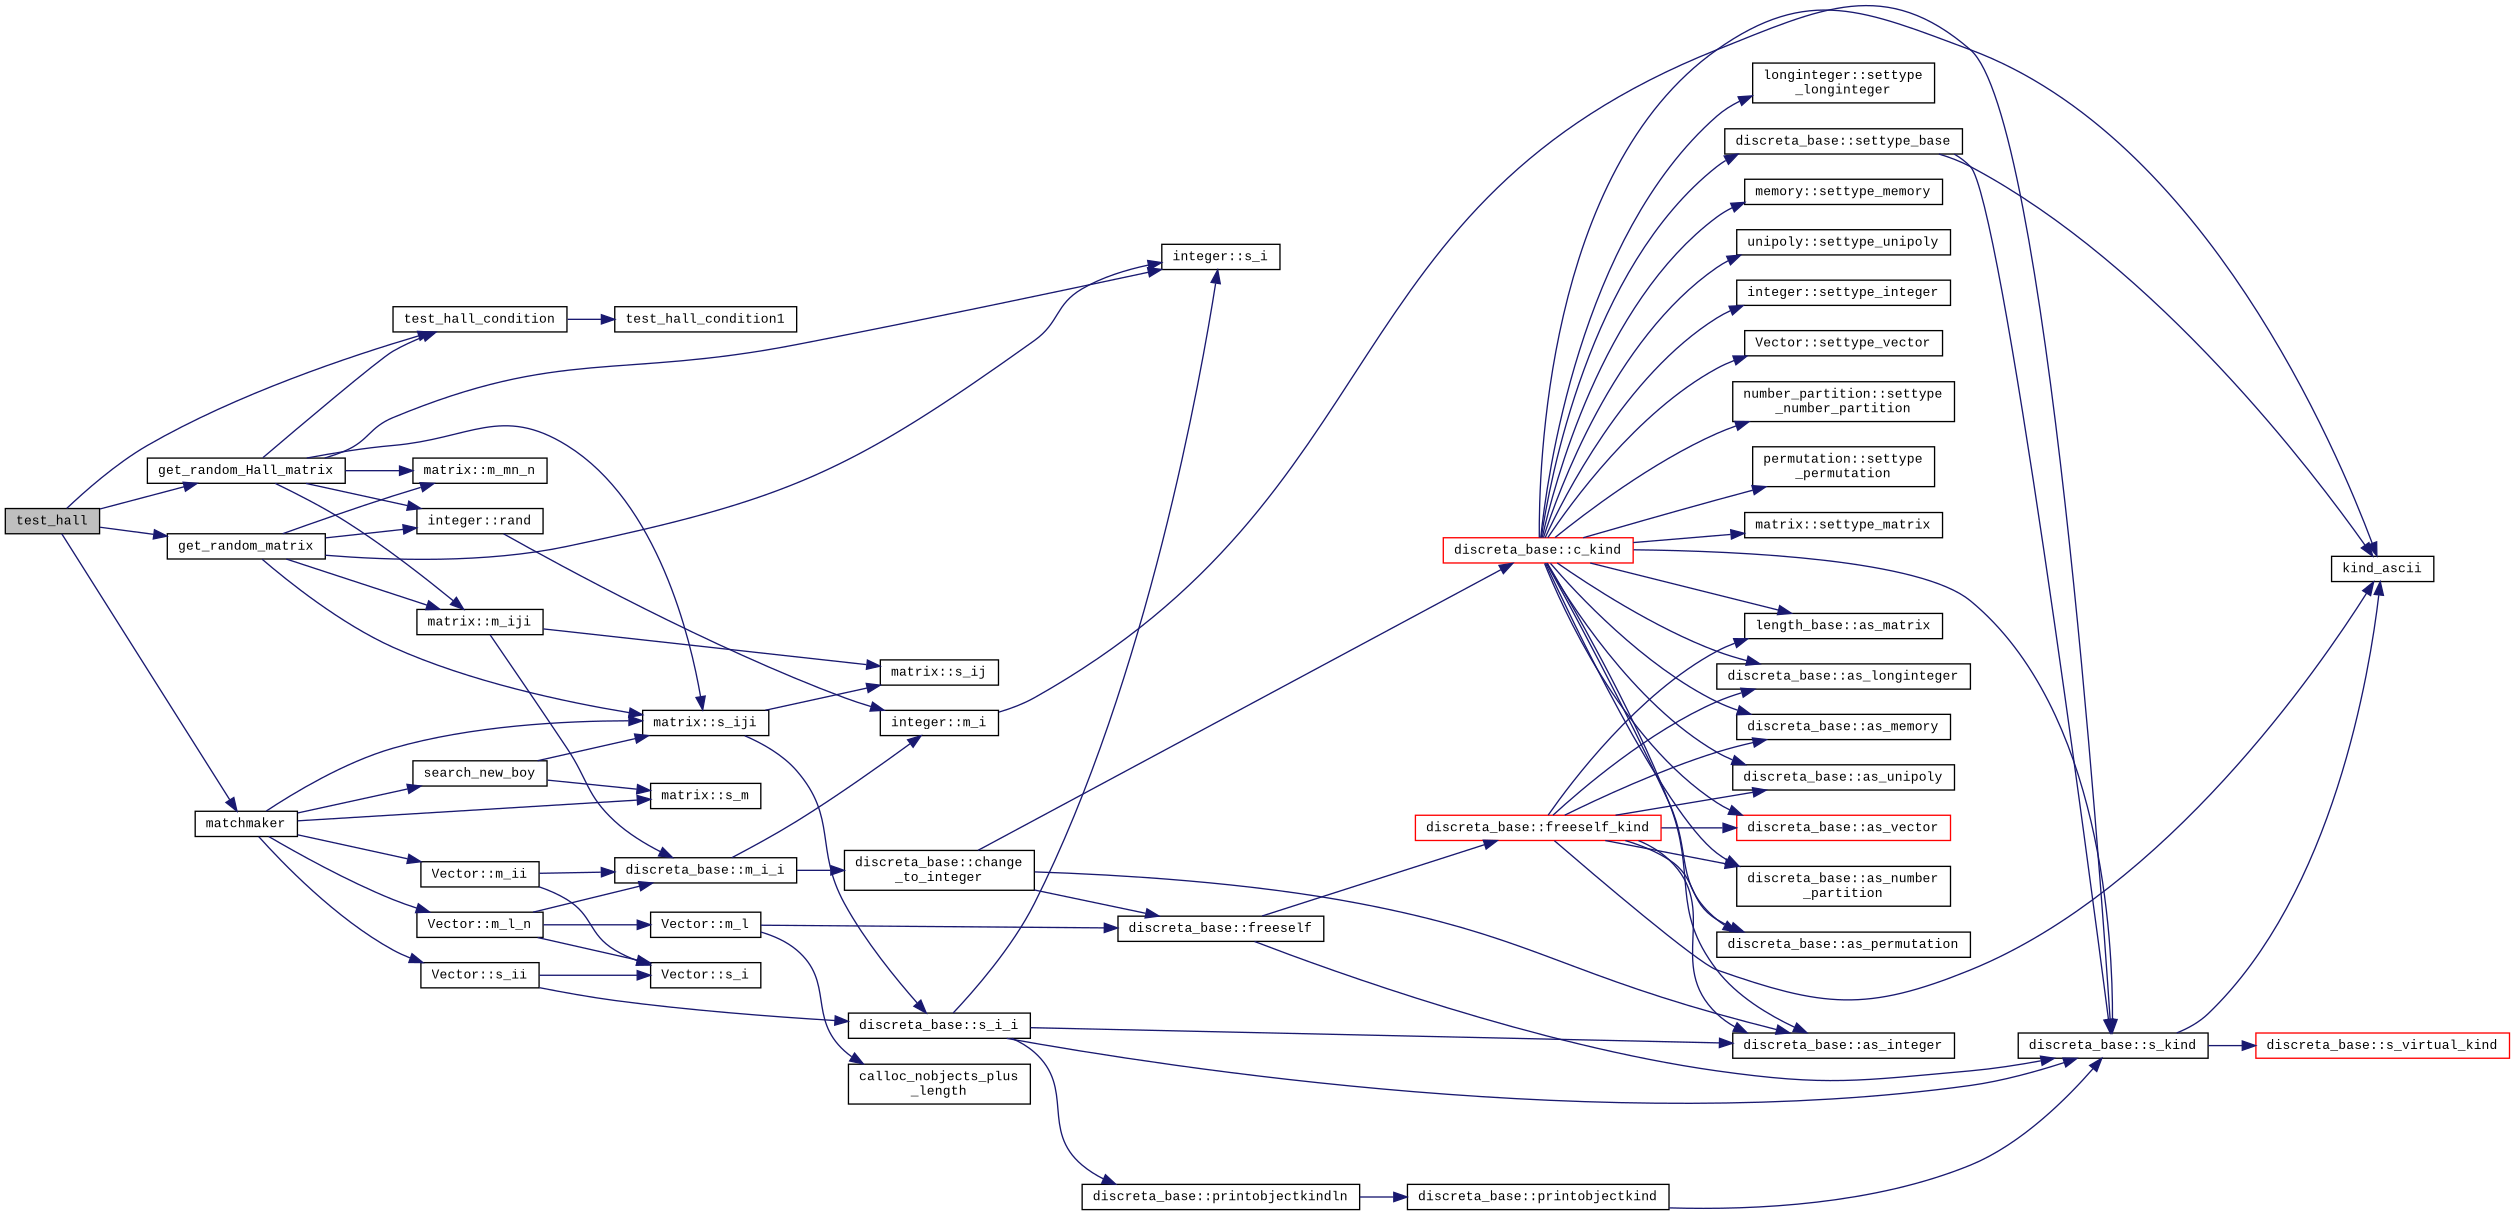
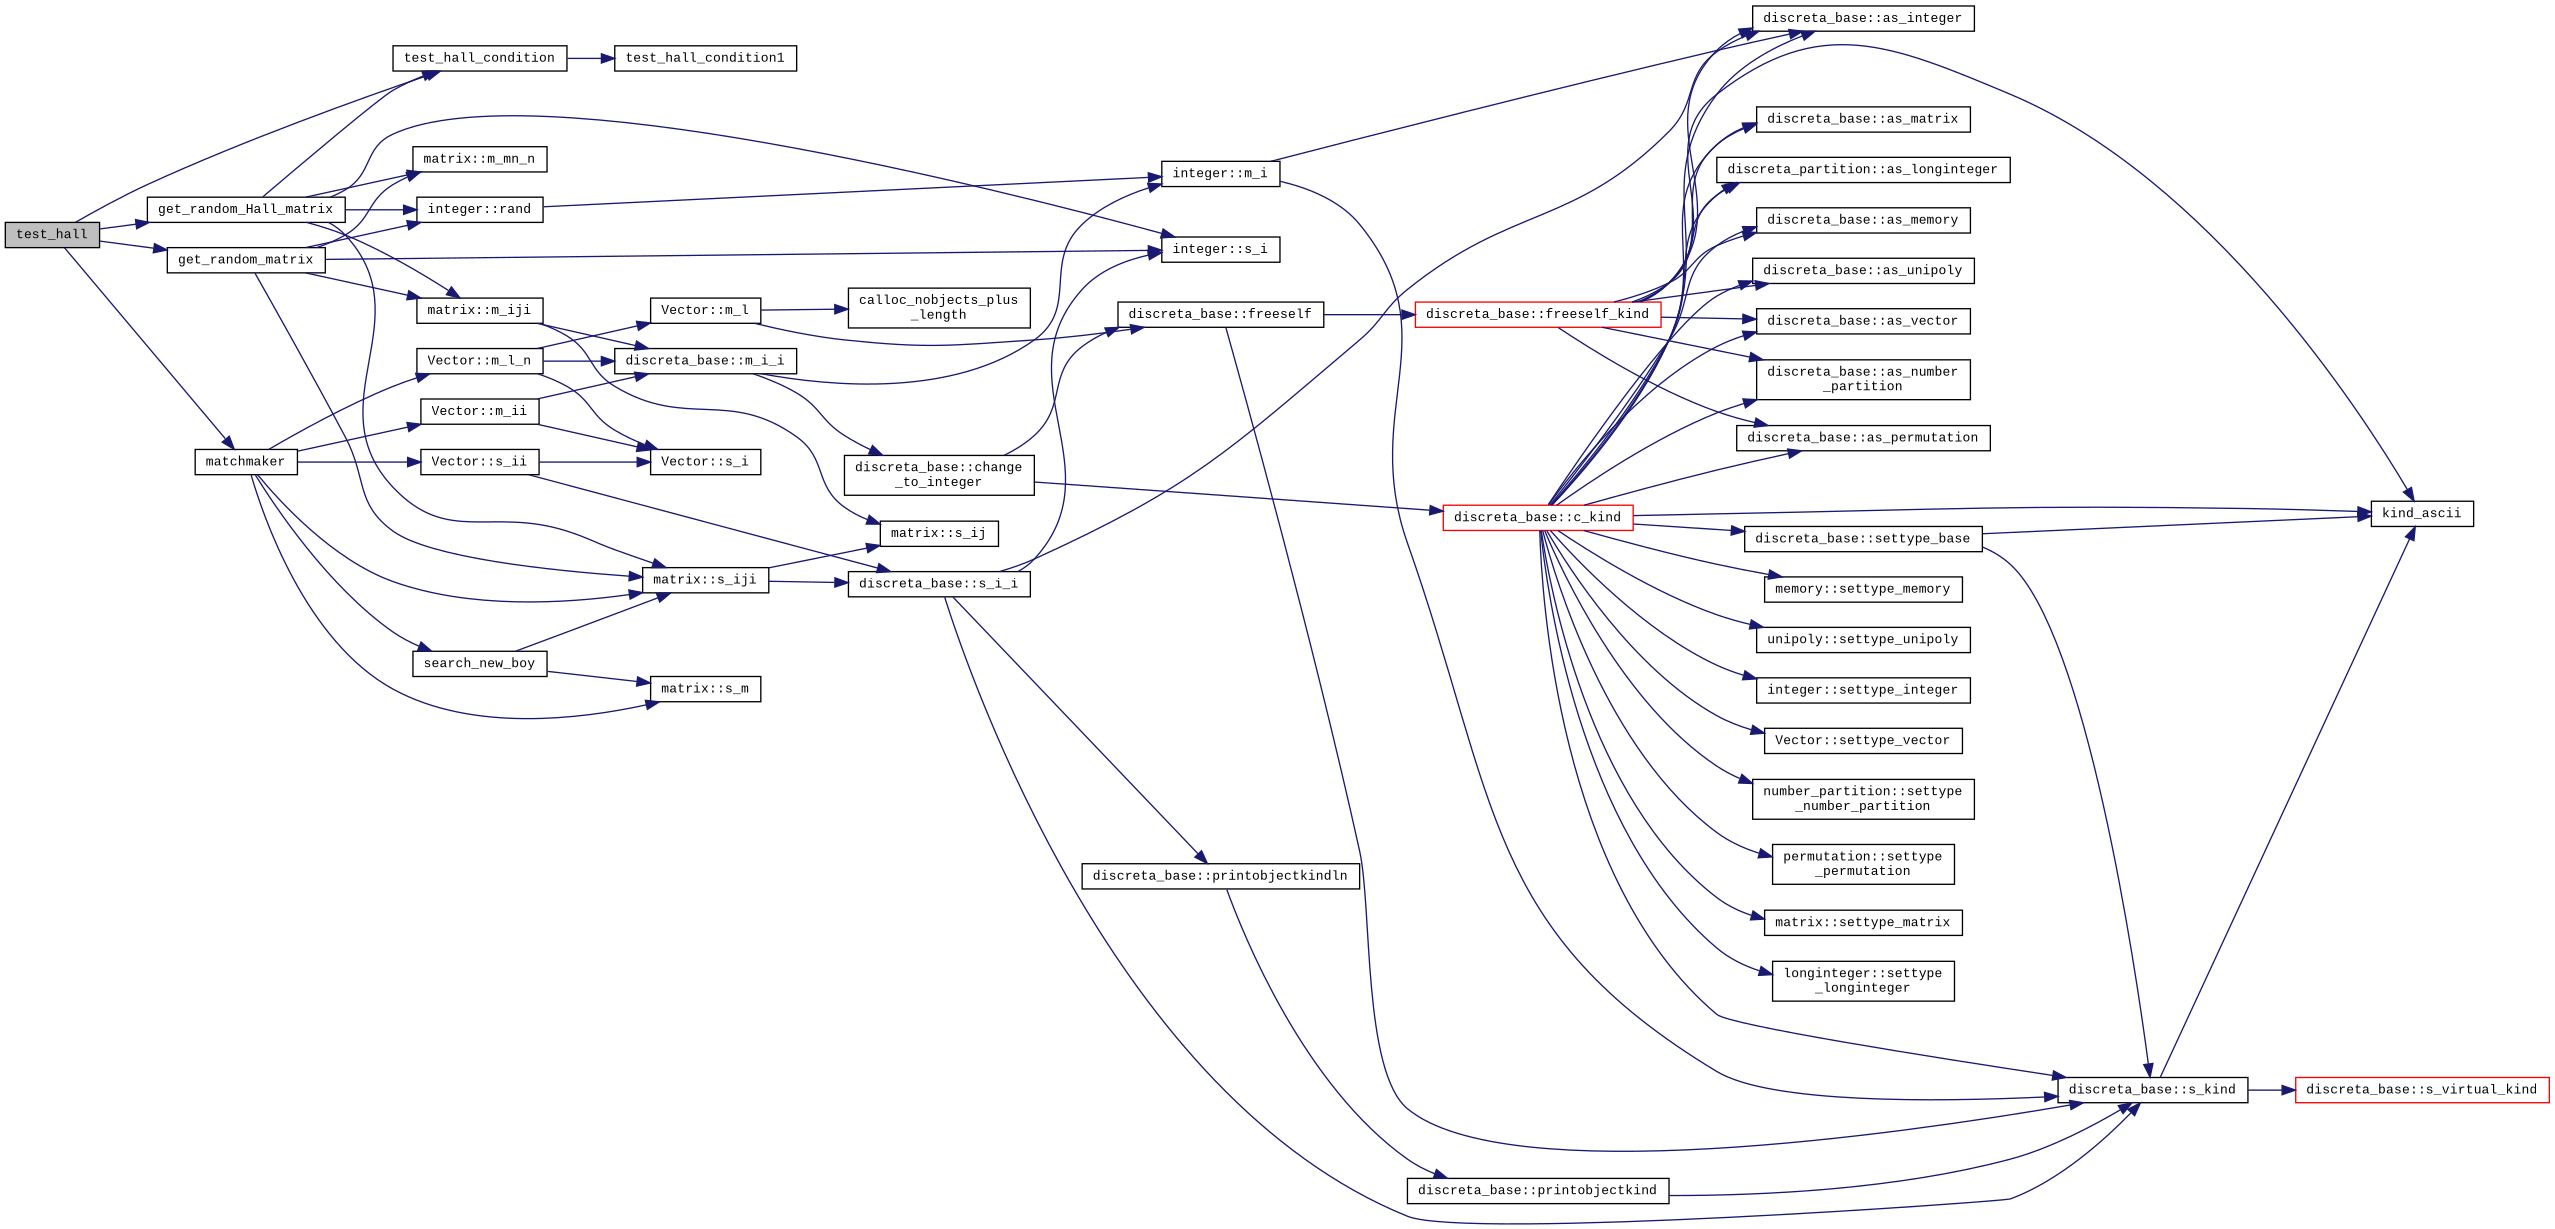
node "length_base::as_matrix": label "length_base::as_matrix" -> "discreta_base::as_matrix"
node "discreta_base::as_longinteger": label "discreta_base::as_longinteger" -> "discreta_partition::as_longinteger"
node "discreta_base::as_vector": color red -> black
edge "discreta_base::change _to_integer" -> "discreta_base::as_integer": now "integer::m_i" -> "discreta_base::as_integer"
